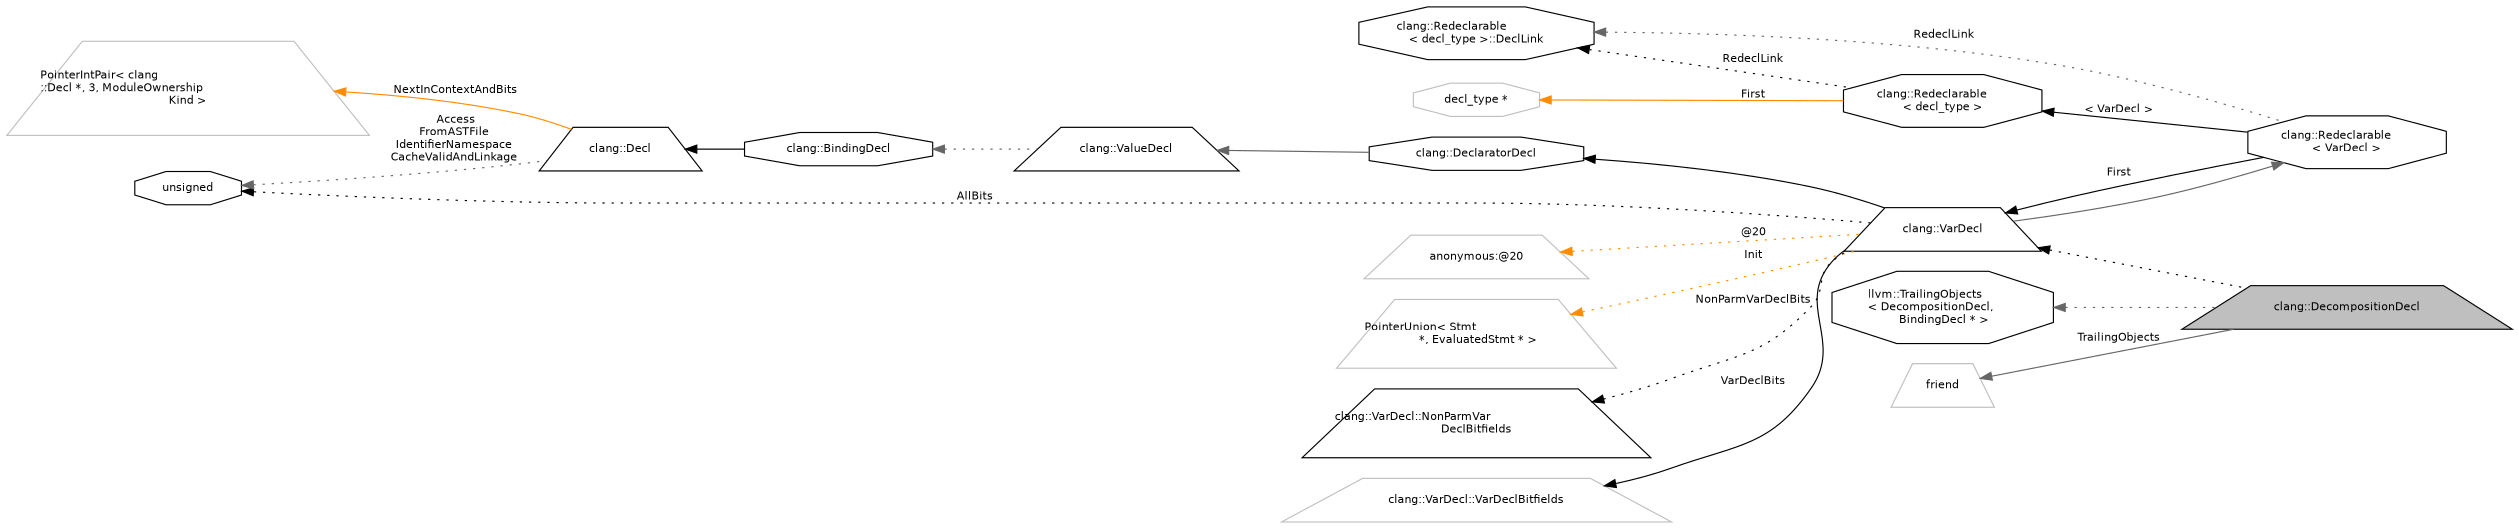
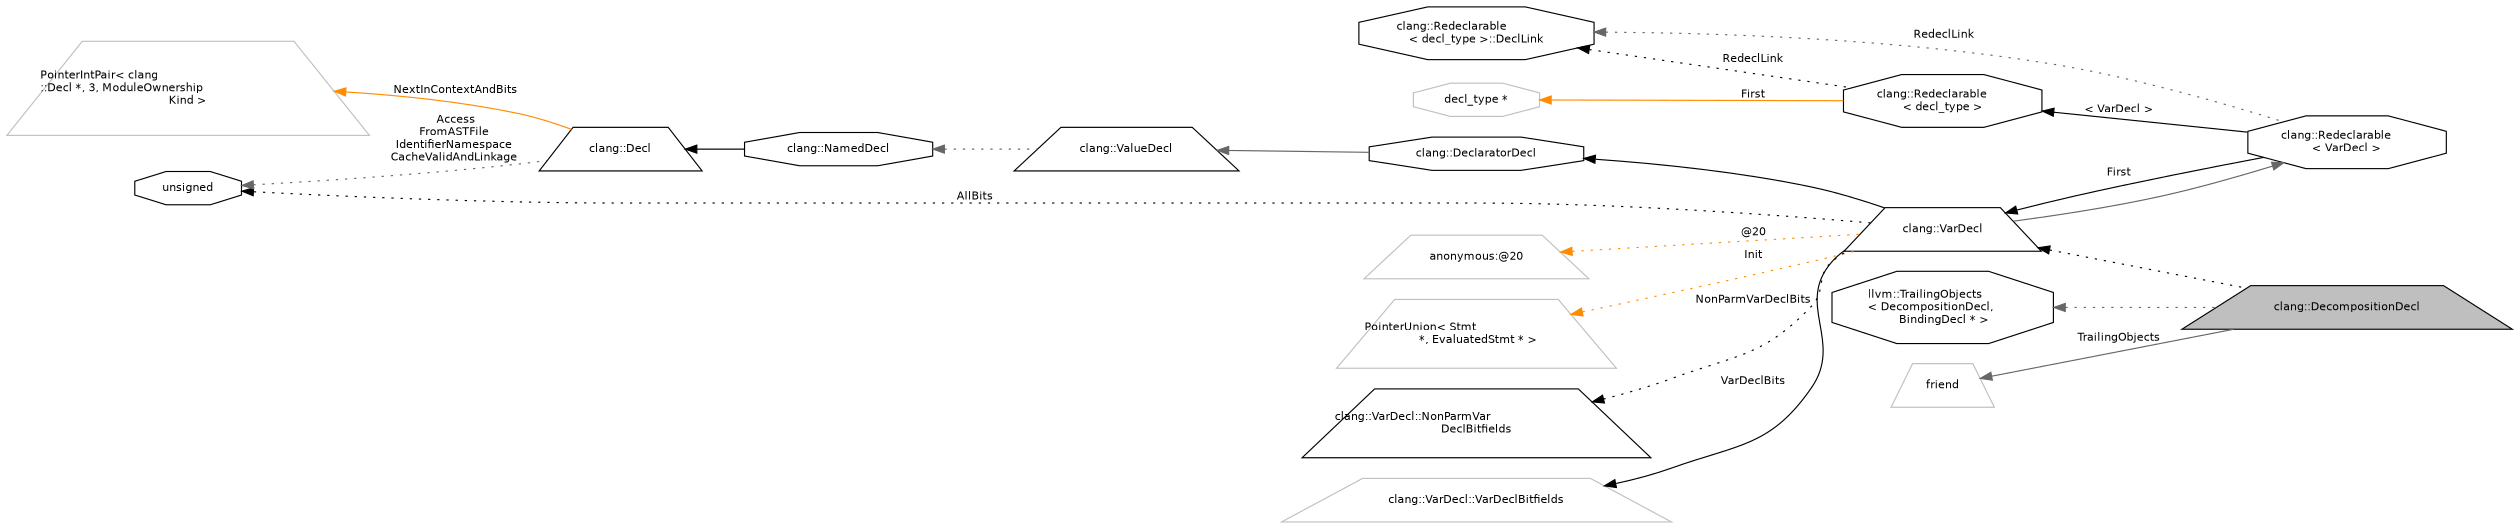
node "clang::BindingDecl": label "clang::BindingDecl" -> "clang::NamedDecl"
